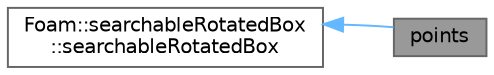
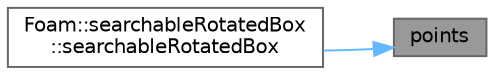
edge "points" -> "Foam::searchableRotatedBox ::searchableRotatedBox": reversed
